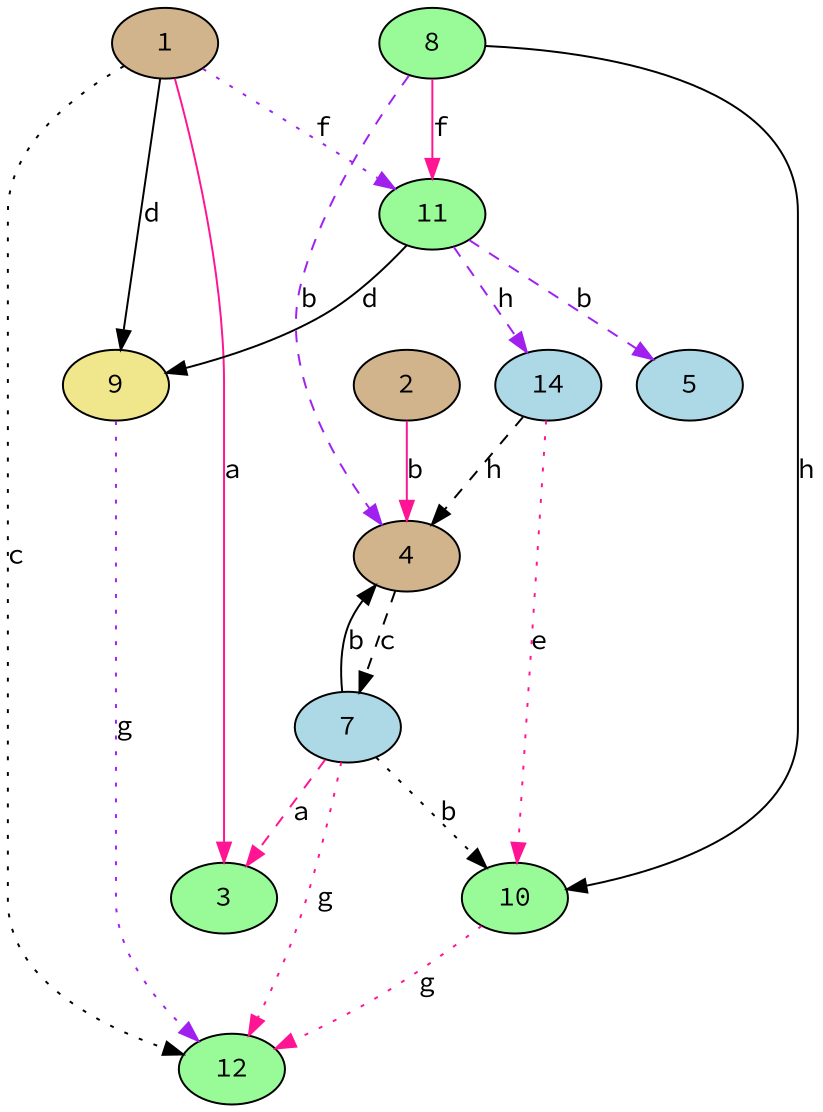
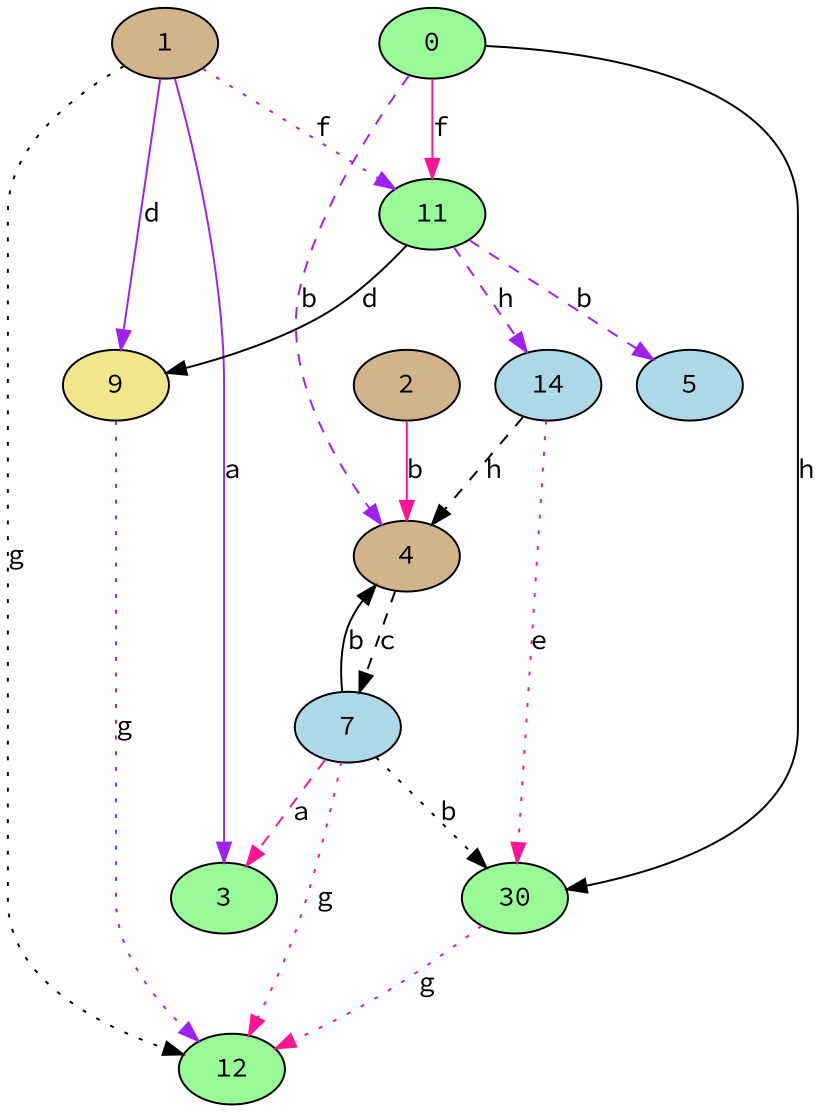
node "8": label "8" -> "0"
edge "1" -> "9": color black -> purple
edge "1" -> "3": color deeppink -> purple
edge "1" -> "12": label "c" -> "g"
node "10": label "10" -> "30"
